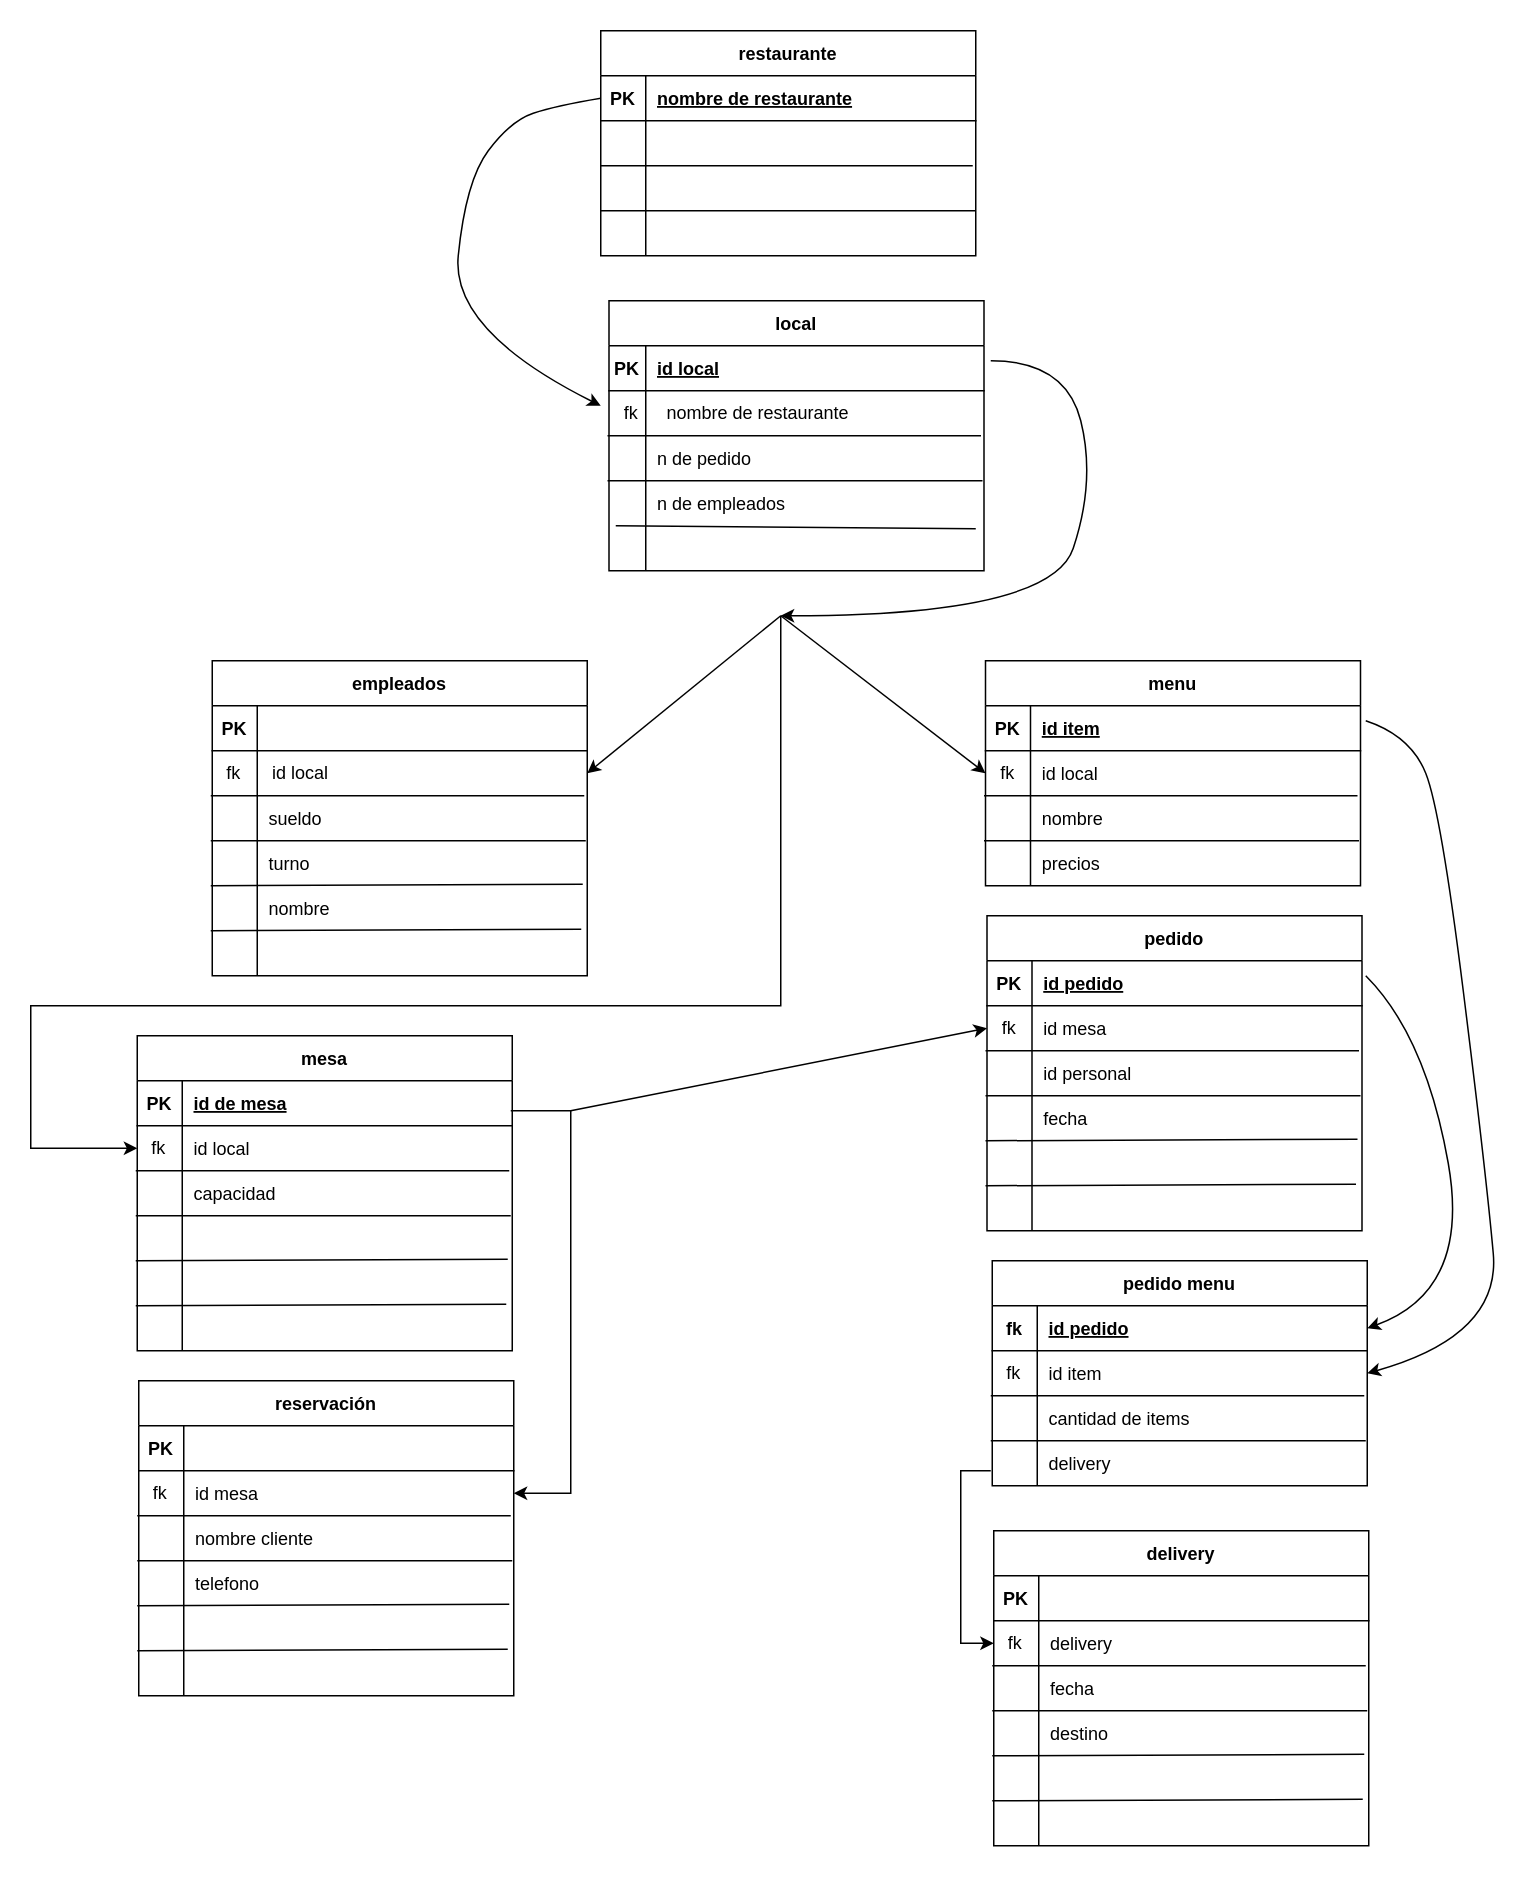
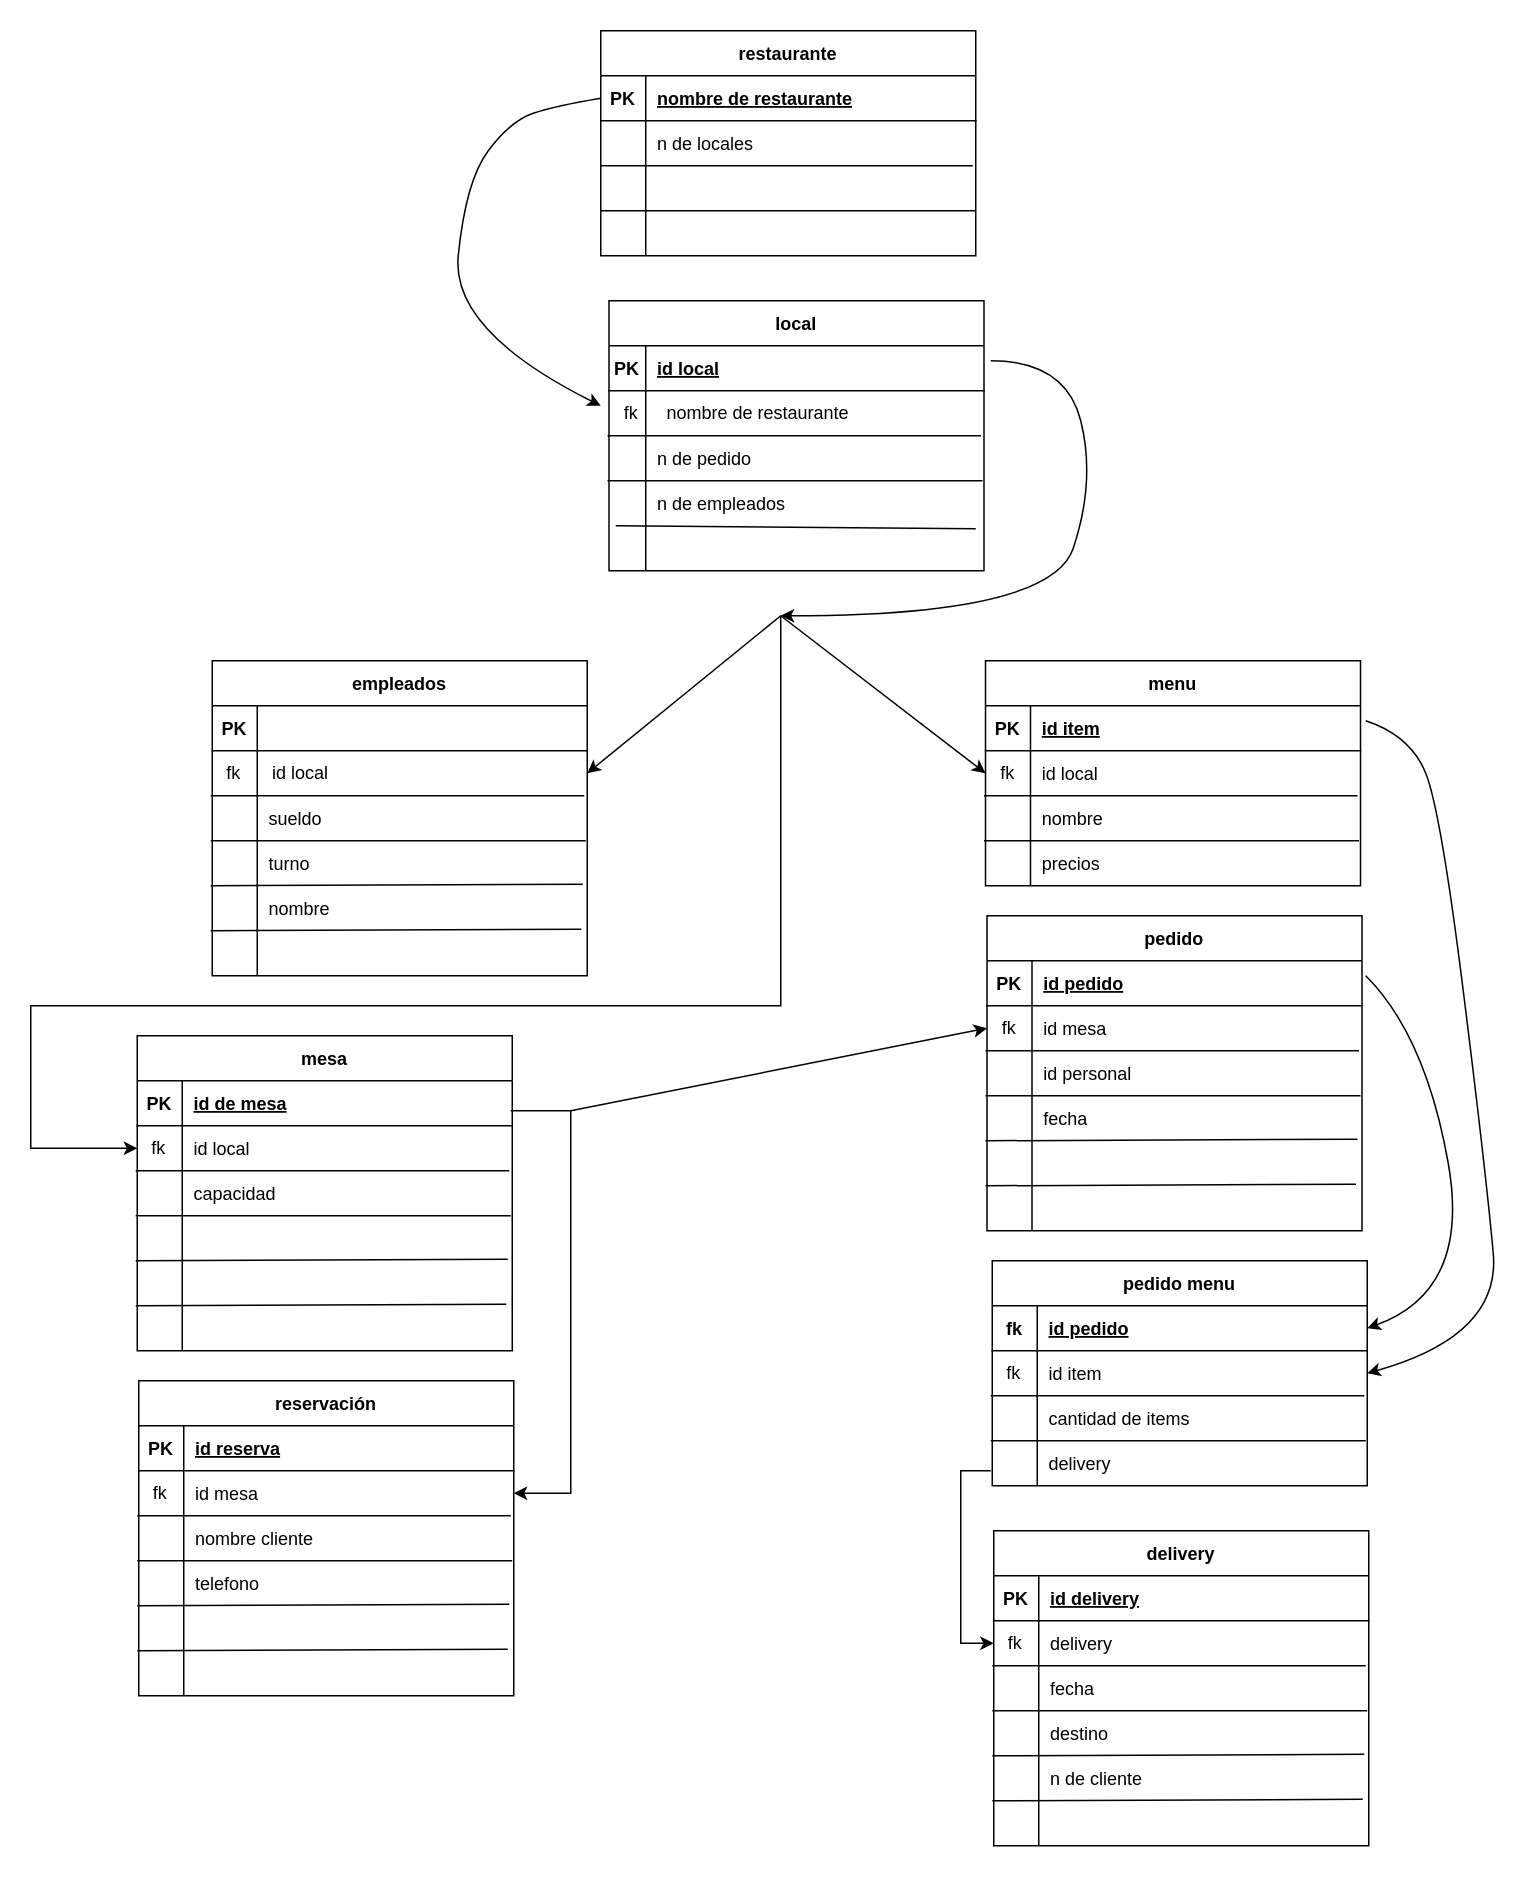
node "n de locales": added
node "id reserva": added
node "id delivery": added
node "n de cliente": added
